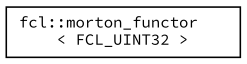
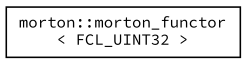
node "fcl::morton_functor < FCL_UINT32 >": label "fcl::morton_functor < FCL_UINT32 >" -> "morton::morton_functor < FCL_UINT32 >"
